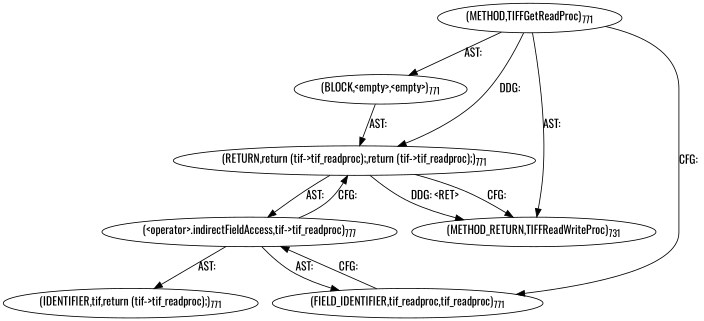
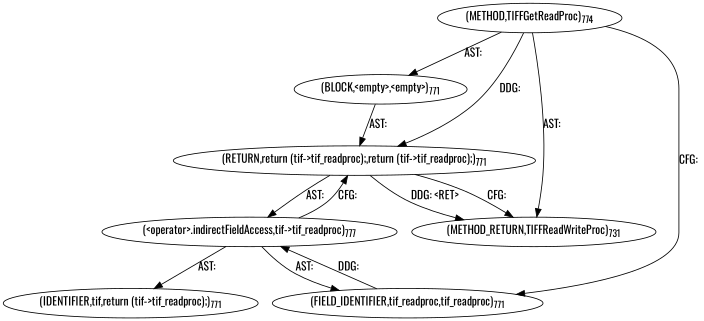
node "(METHOD,TIFFGetReadProc)": text "771" -> "774"
edge "(FIELD_IDENTIFIER,tif_readproc,tif_readproc)" -> "(<operator>.indirectFieldAccess,tif->tif_readproc)": label "CFG: " -> "DDG: "
